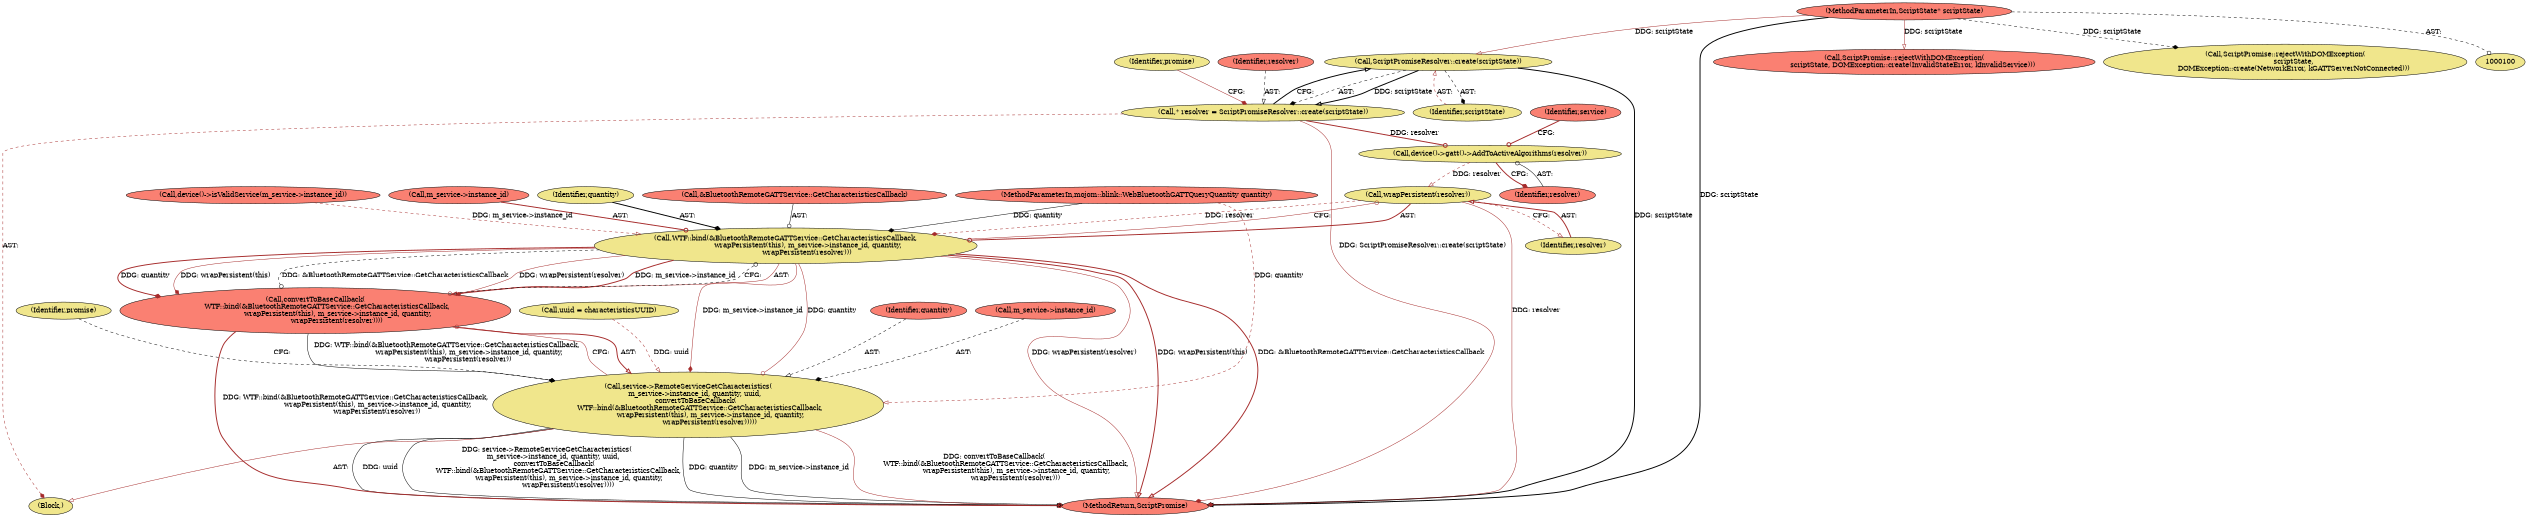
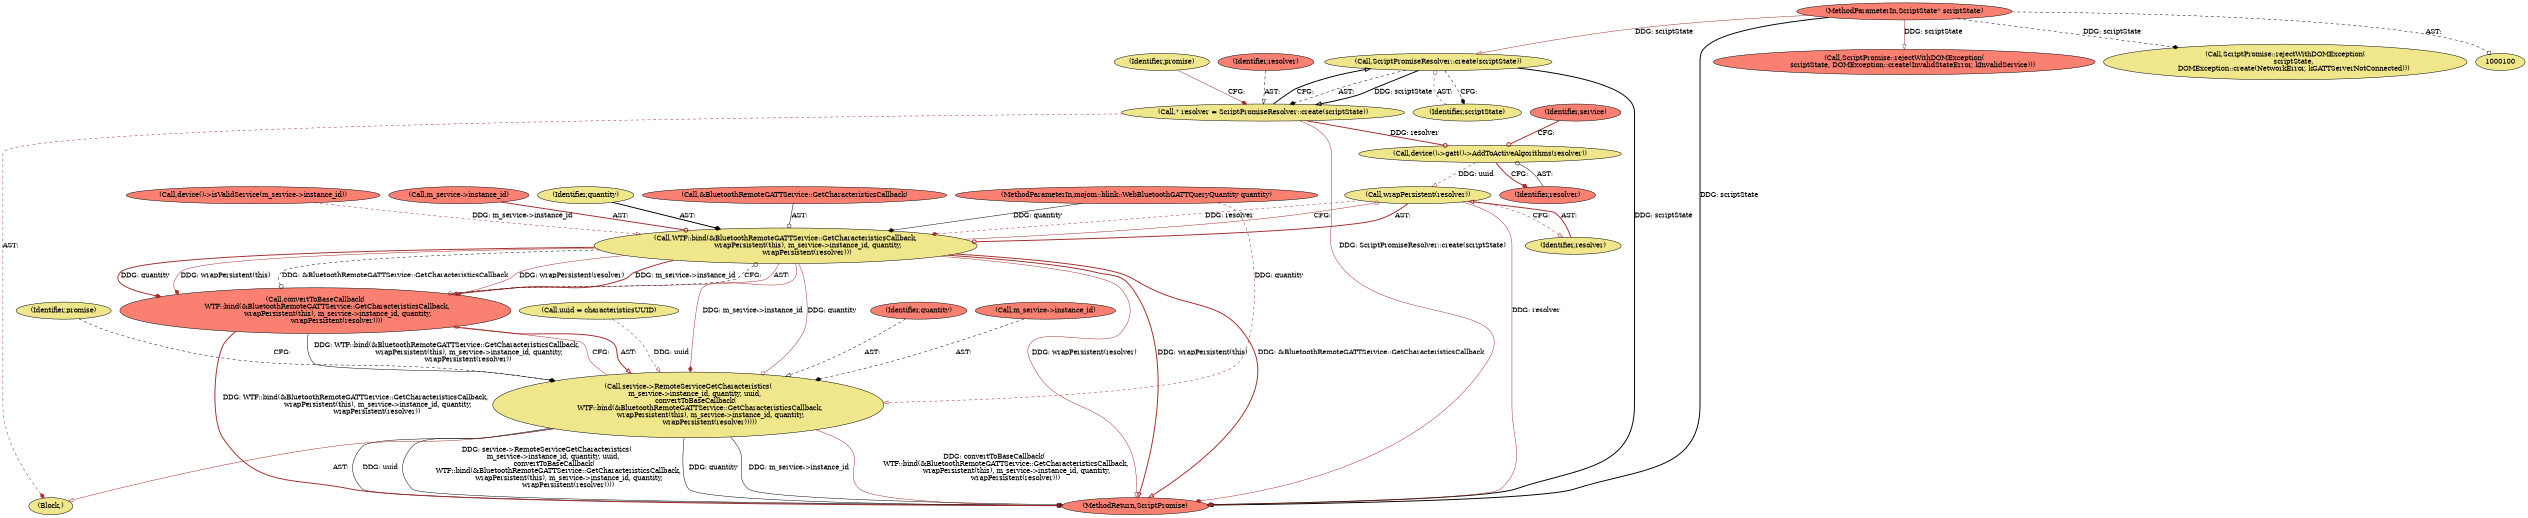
edge "(Identifier,scriptState)" -> "(Call,ScriptPromiseResolver::create(scriptState))": arrowhead onormal -> odot
edge "(Call,ScriptPromiseResolver::create(scriptState))" -> "(Identifier,scriptState)": label "AST: " -> "CFG: "
edge "(Call,device()->gatt()->AddToActiveAlgorithms(resolver))" -> "(Call,wrapPersistent(resolver))": label "DDG: resolver" -> "DDG: uuid"
